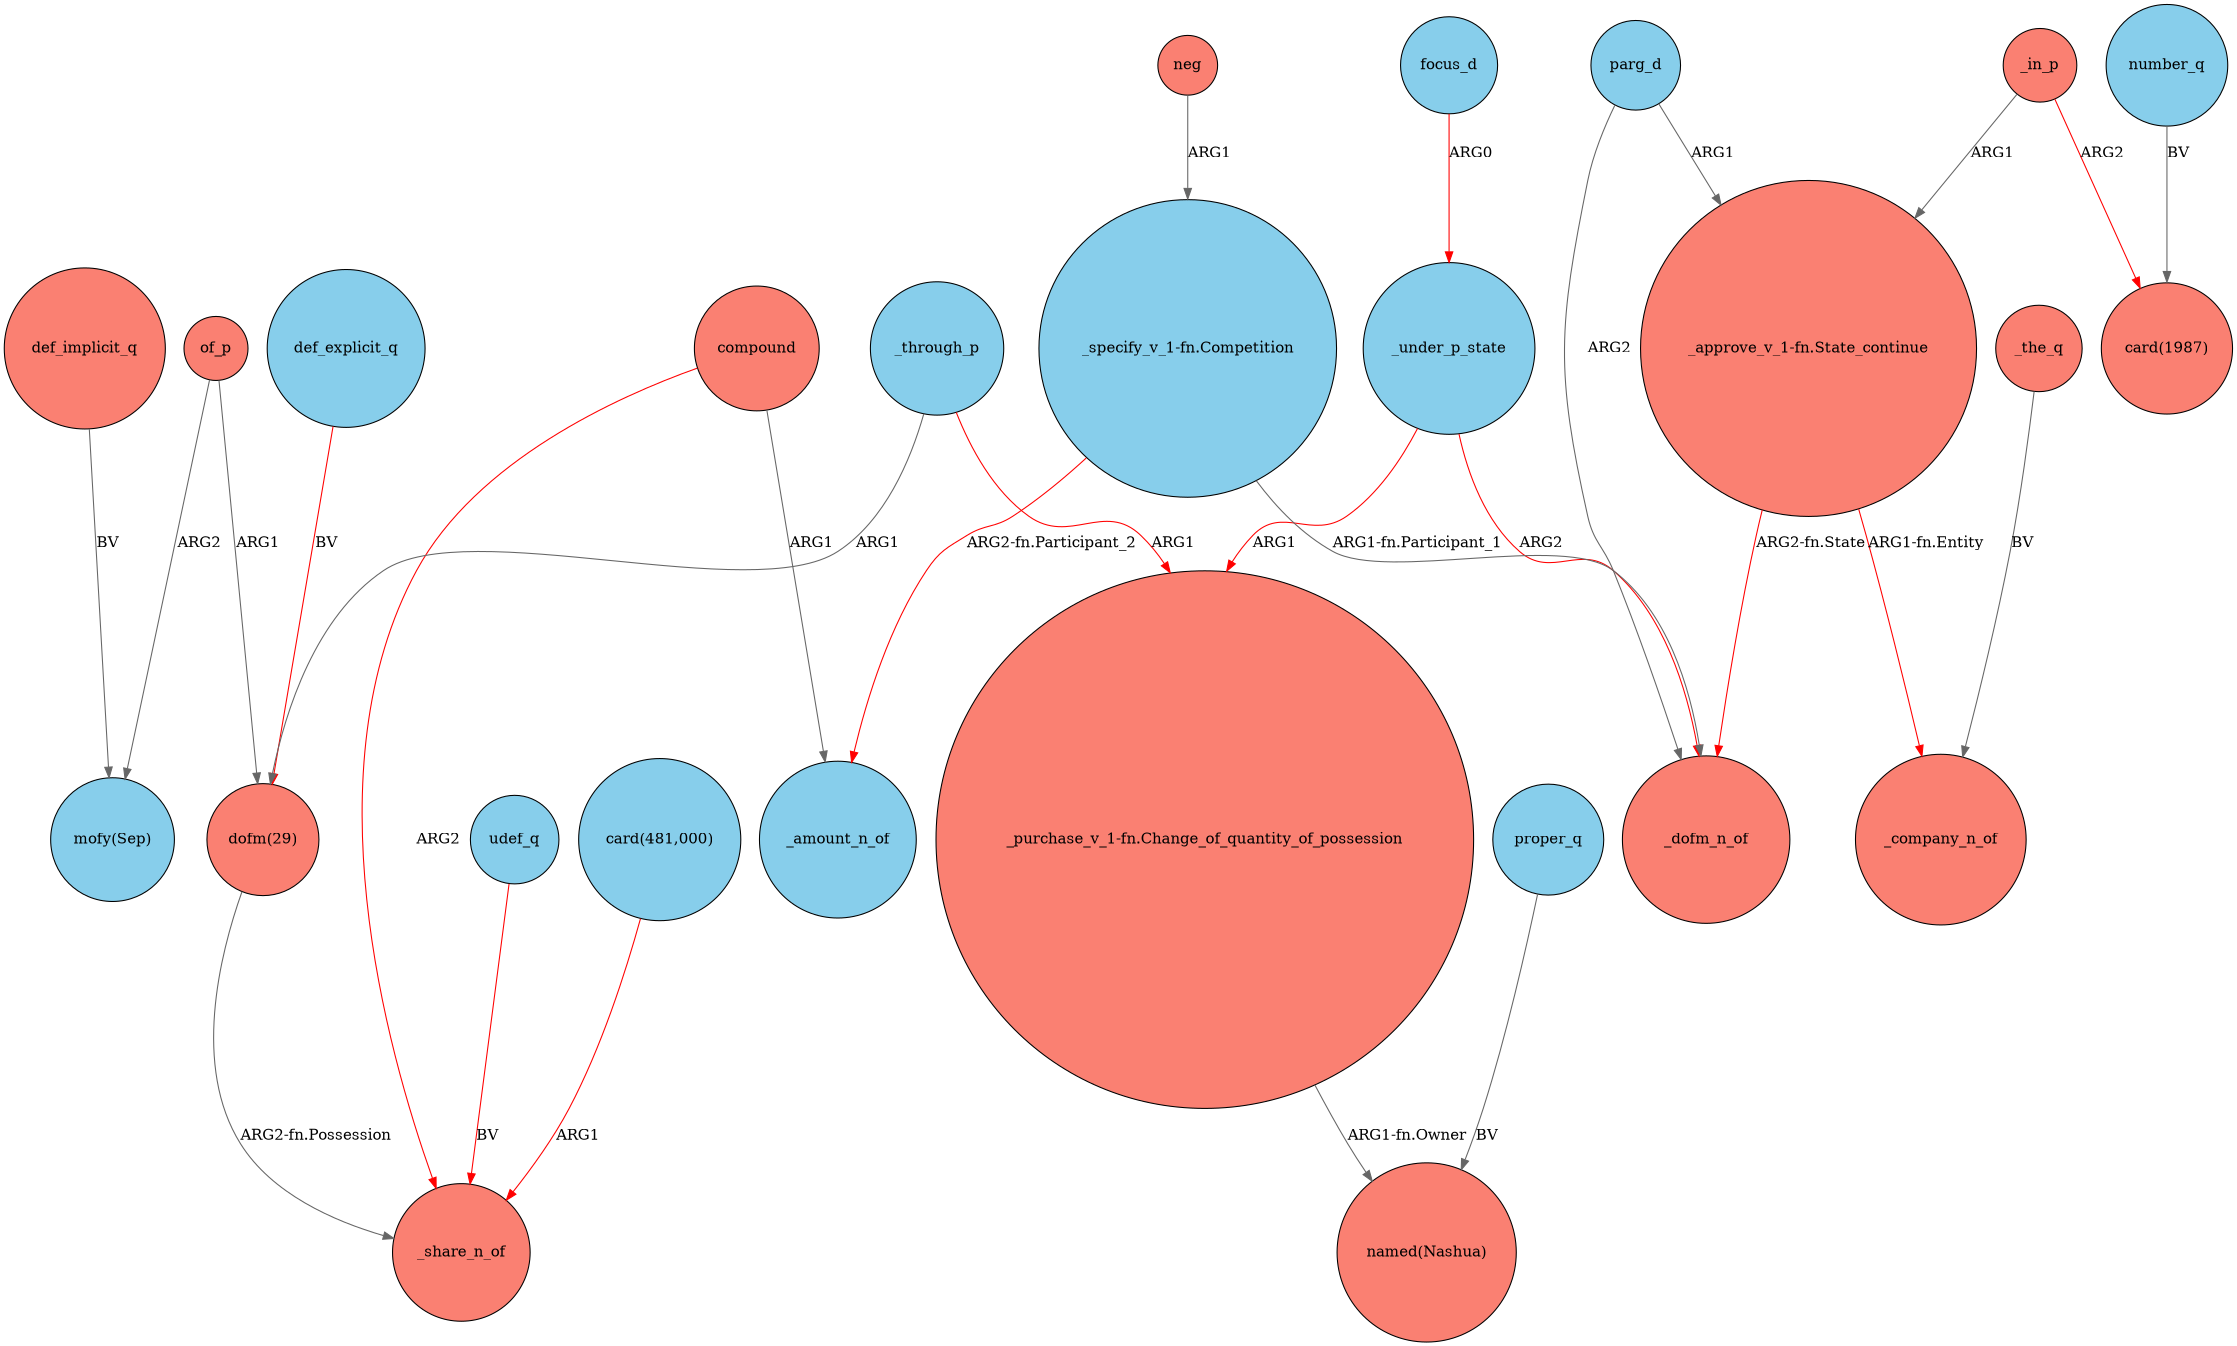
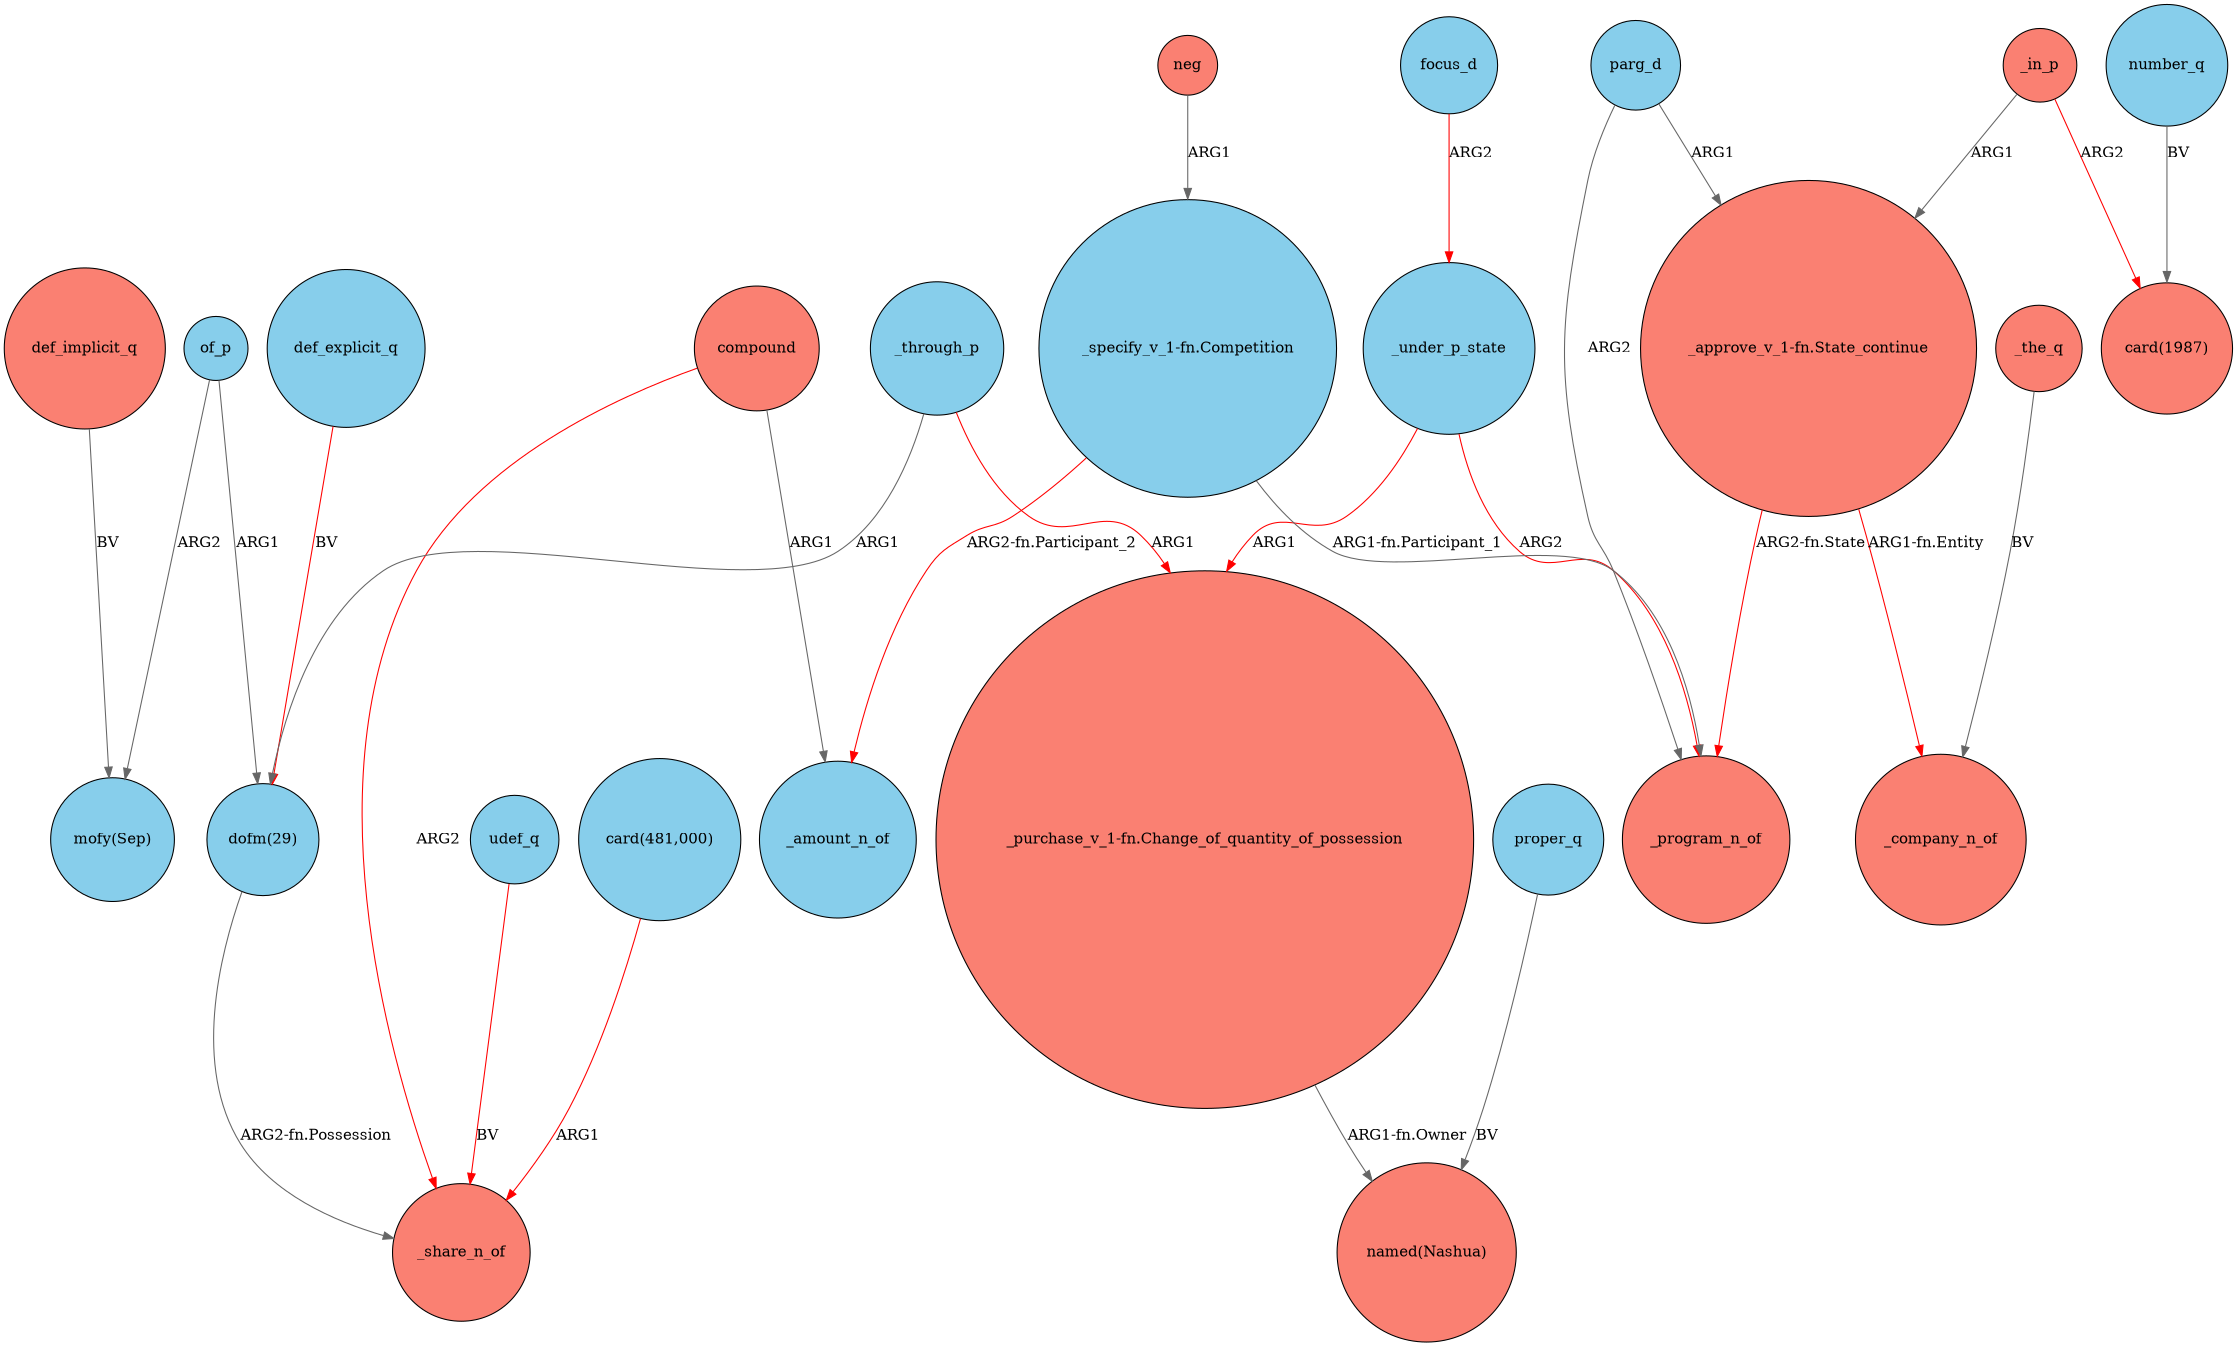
edge "focus_d" -> "_under_p_state": label "ARG0" -> "ARG2"
node "of_p": fillcolor salmon -> skyblue
node "dofm(29)": fillcolor salmon -> skyblue
node "_dofm_n_of": label "_dofm_n_of" -> "_program_n_of"
